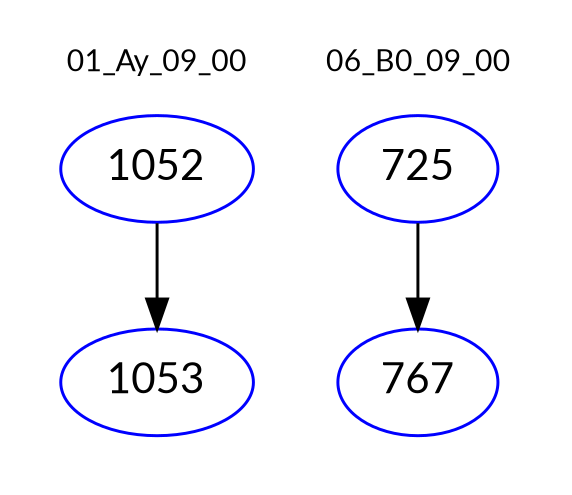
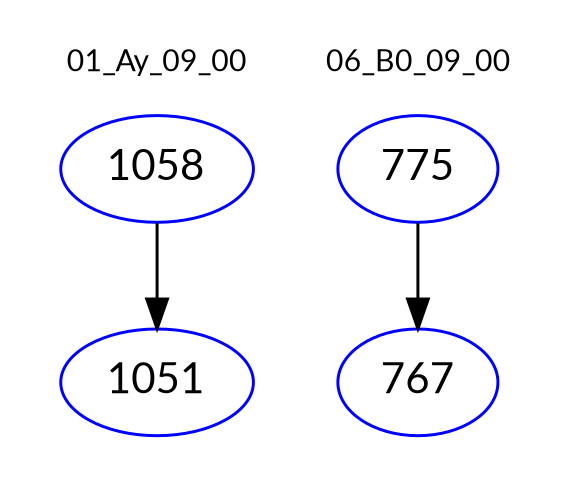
node "1052": label "1052" -> "1058"
node "725": label "725" -> "775"
node "1053": label "1053" -> "1051"
